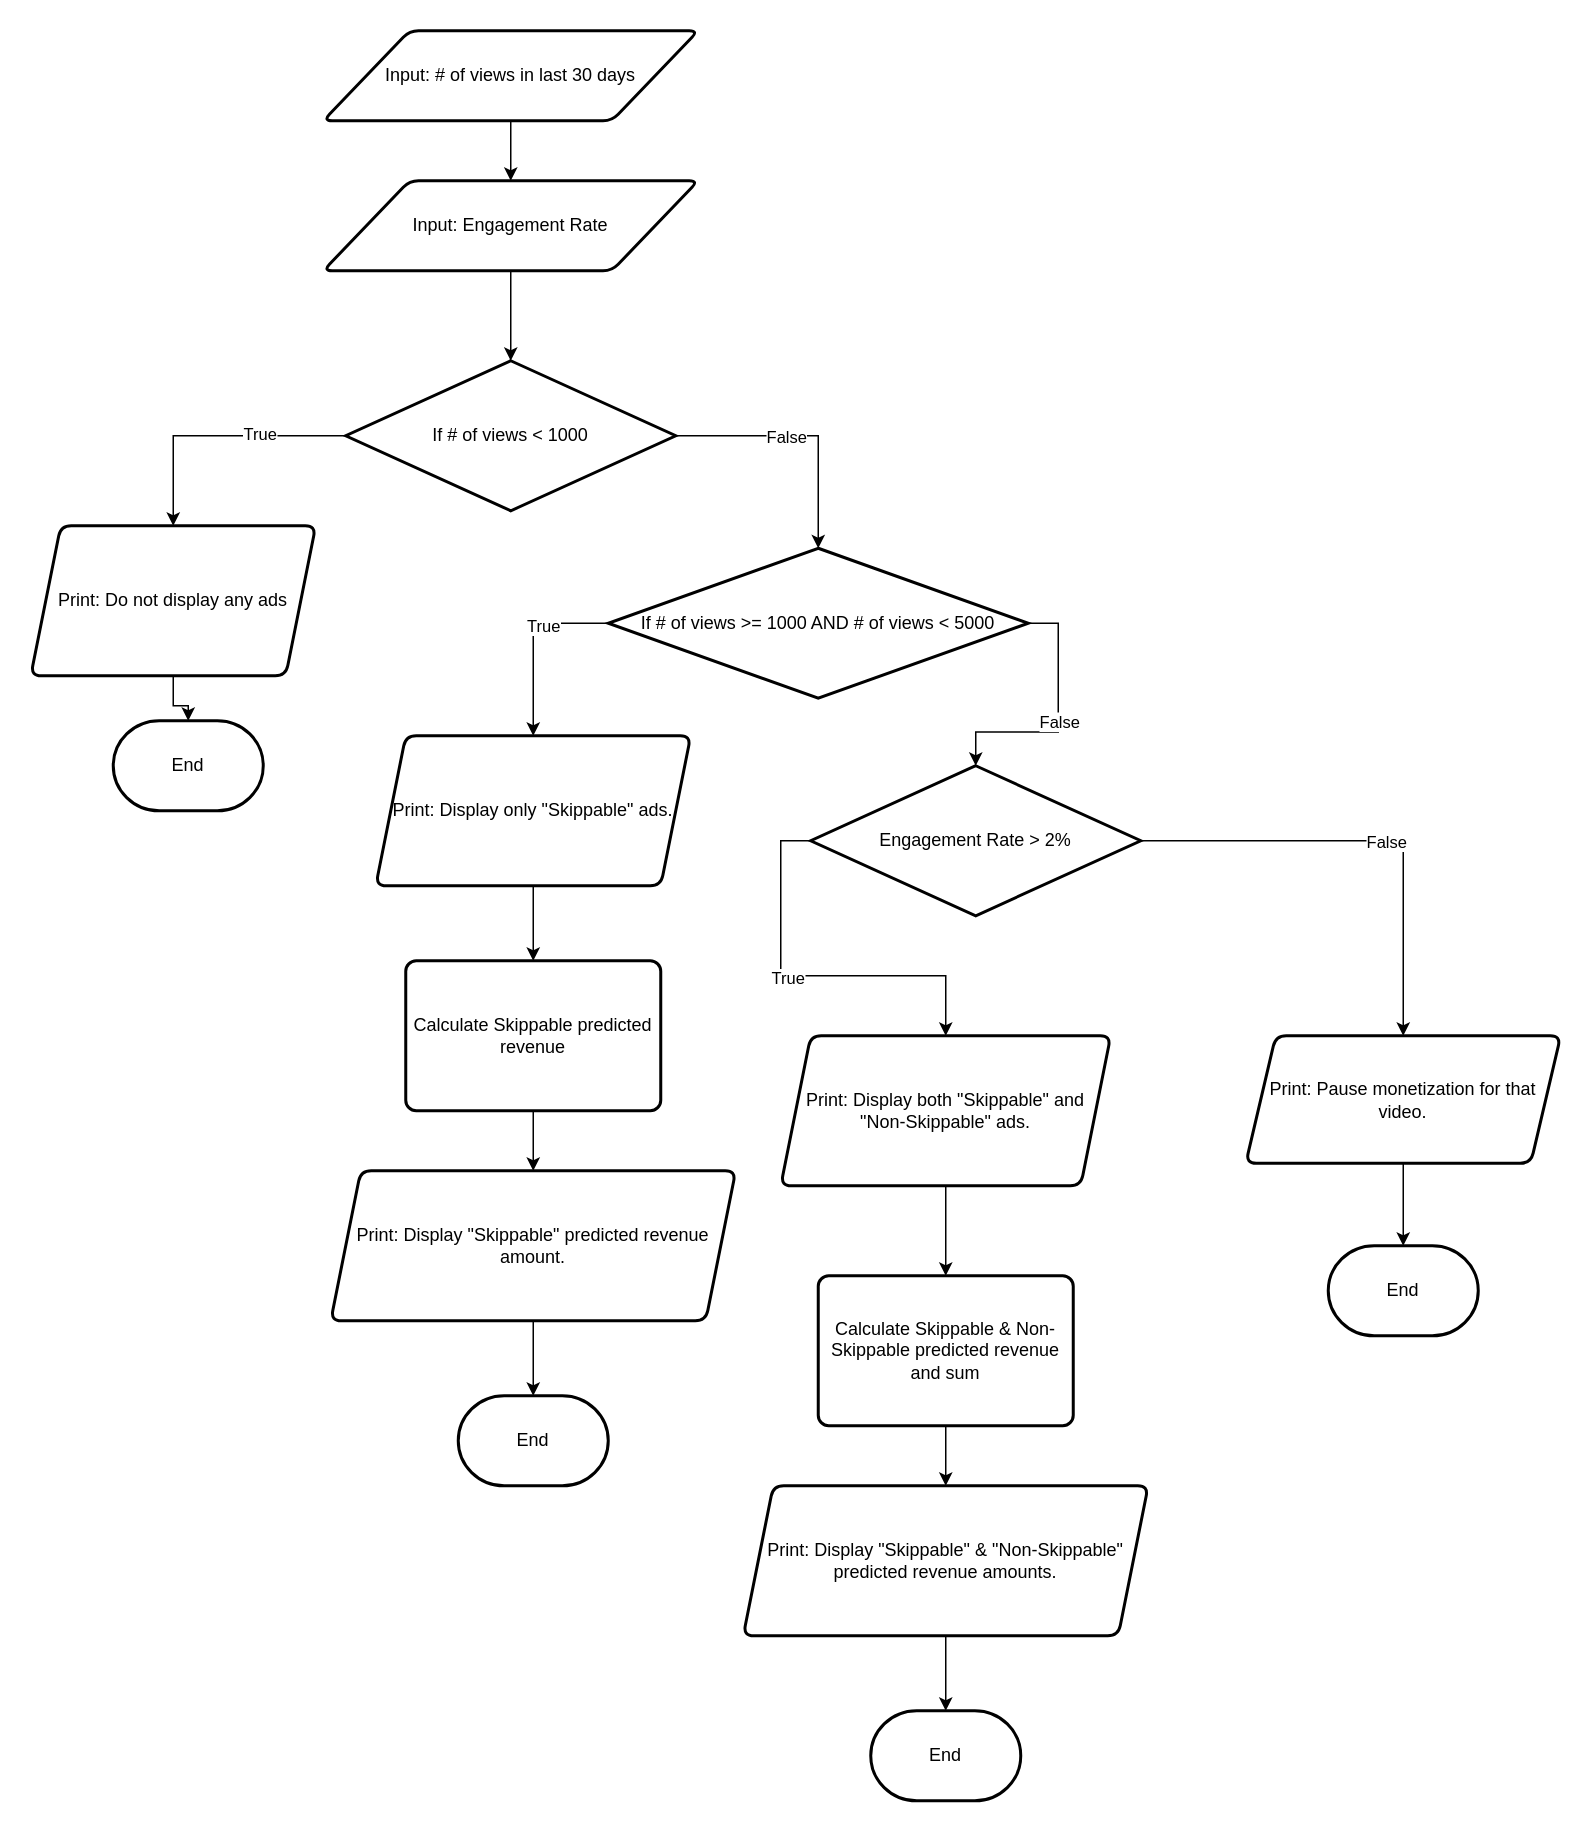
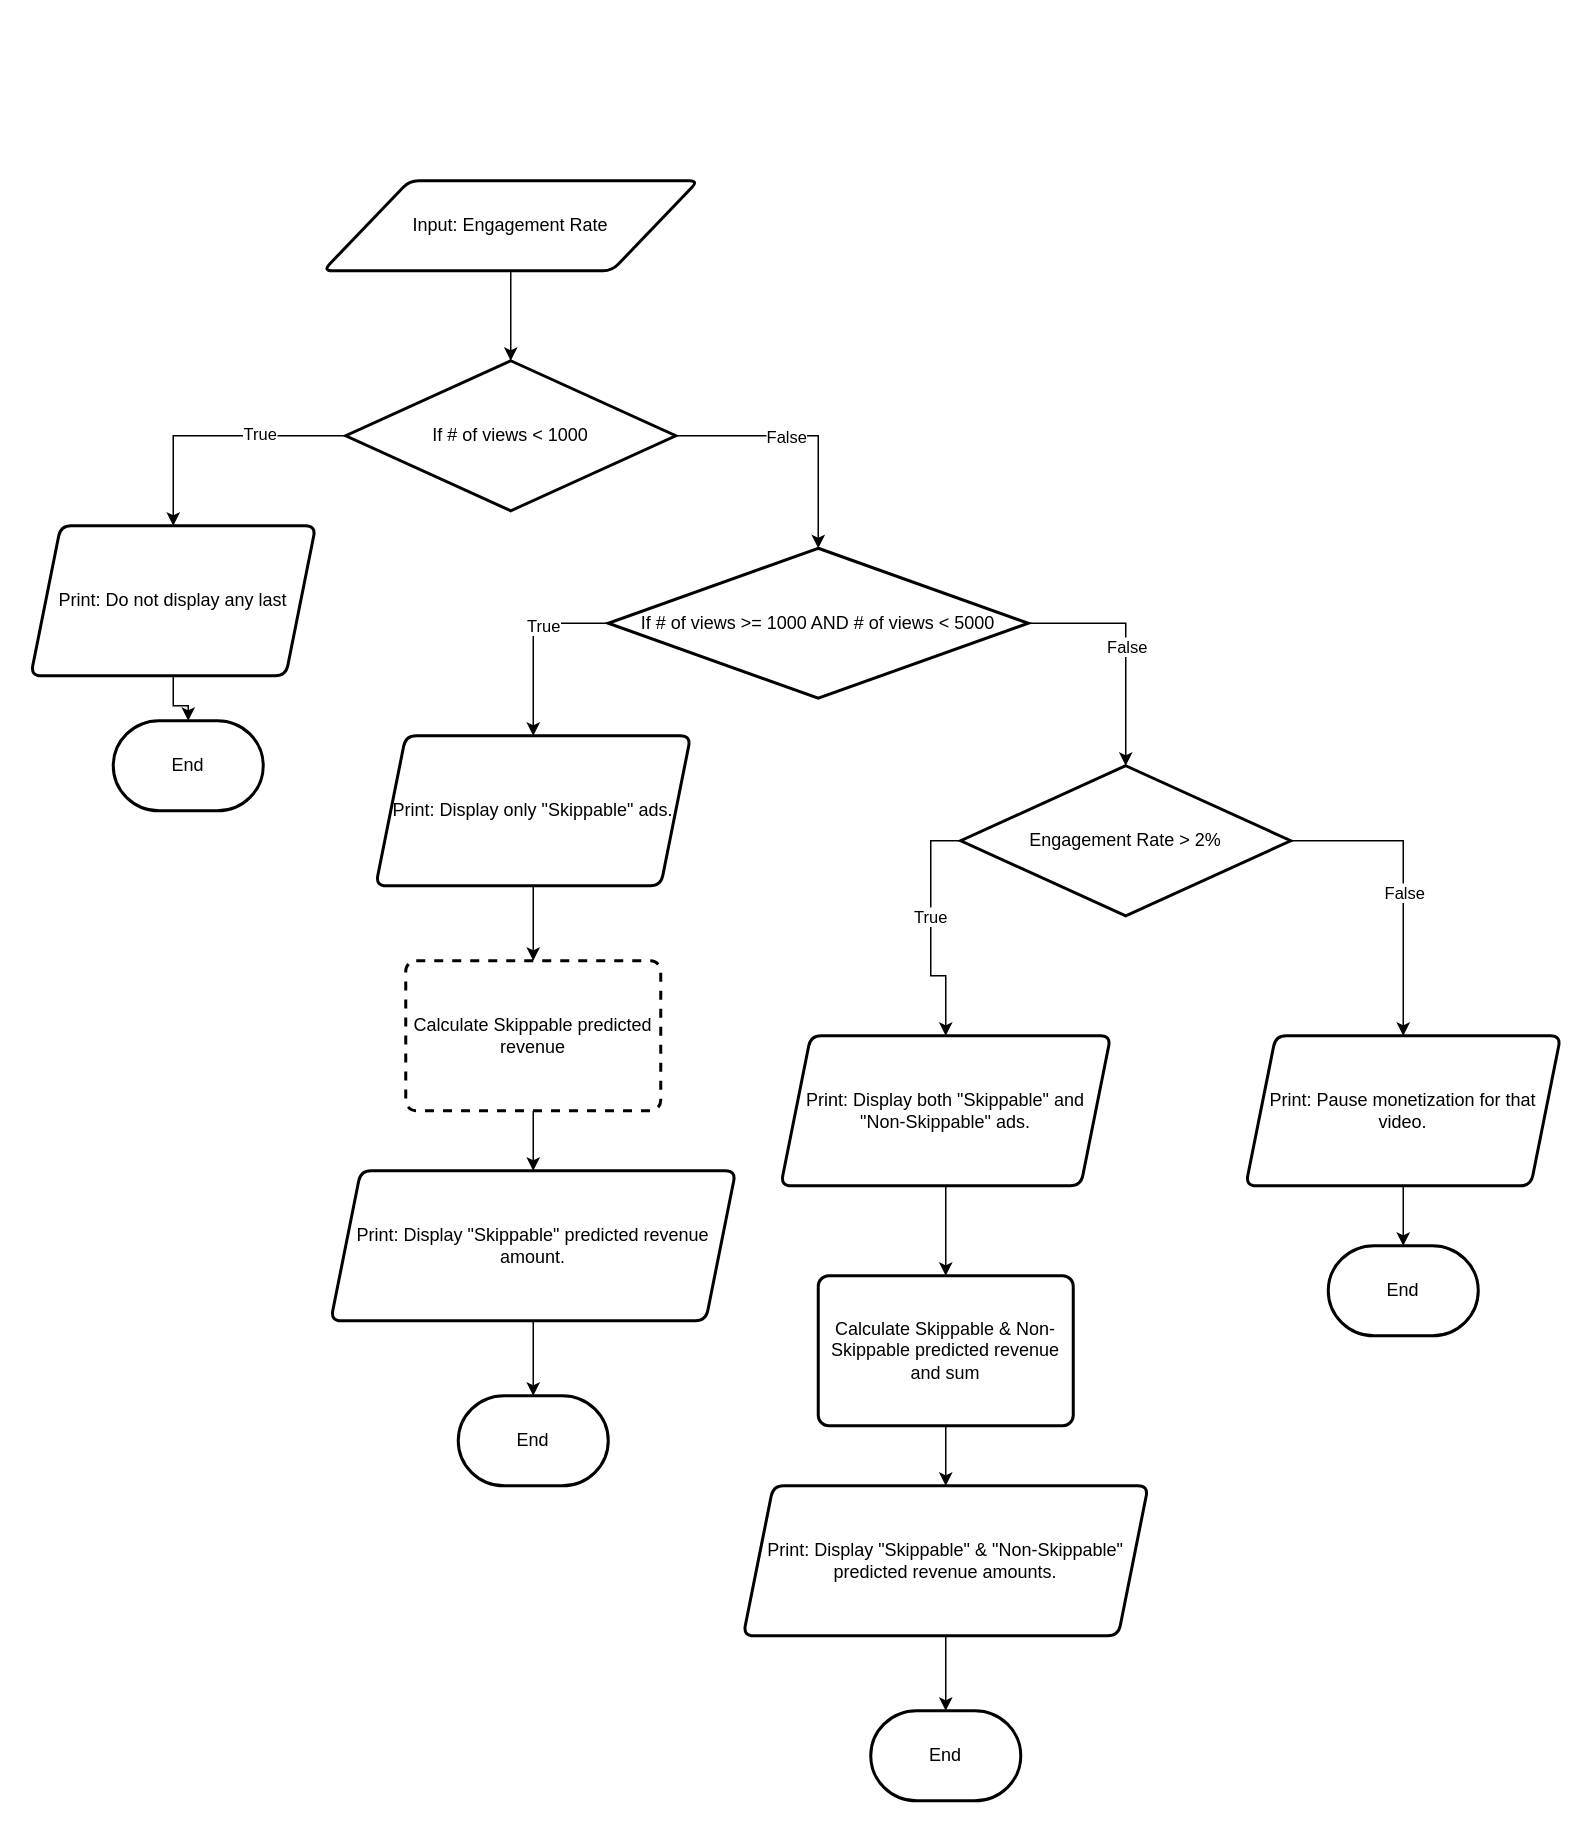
node "Input: # of views in last 30 days": removed
edge "Input: # of views in last 30 days" -> "Input: Engagement Rate": removed
node "Print: Do not display any ads": label "Print: Do not display any ads" -> "Print: Do not display any last"
node "Engagement Rate > 2%": moved (976, 841) -> (1126, 841)
node "Calculate Skippable predicted revenue": style solid -> dashed
node "Print: Pause monetization for that video.": size 315x128 -> 315x150
